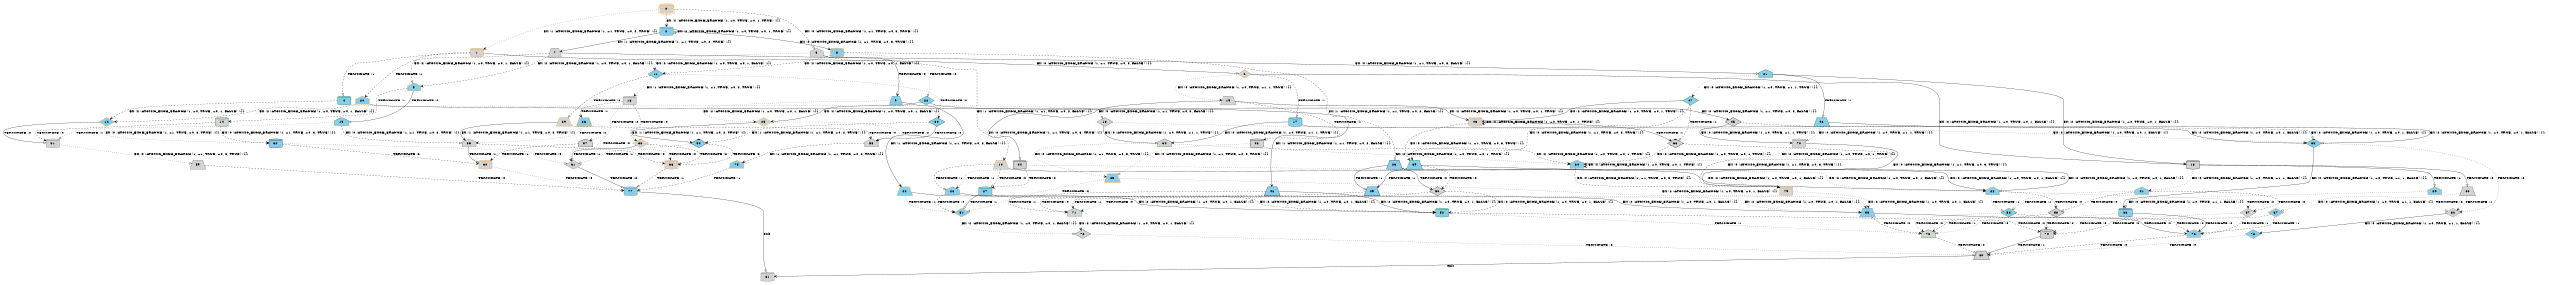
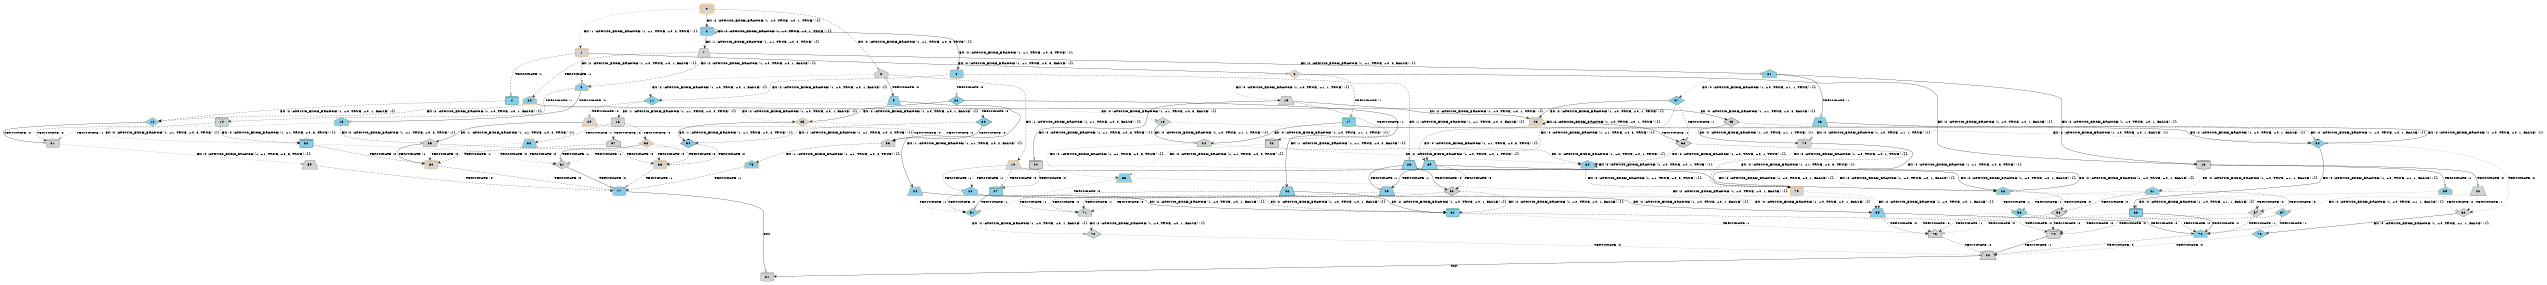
edge "36" -> "35": now "36" -> "60"
edge "60" -> "77": style dotted -> dashed
